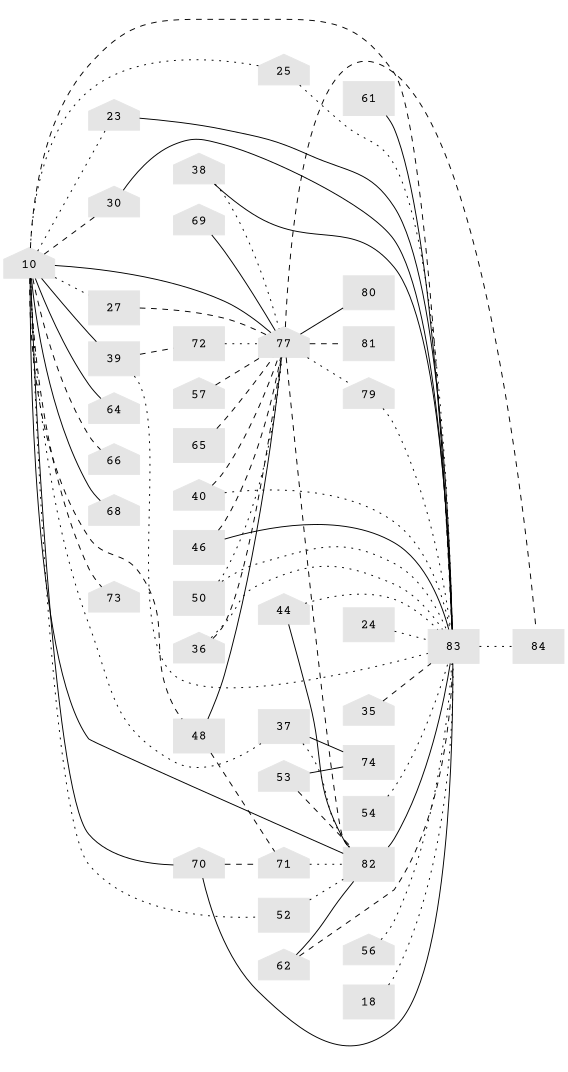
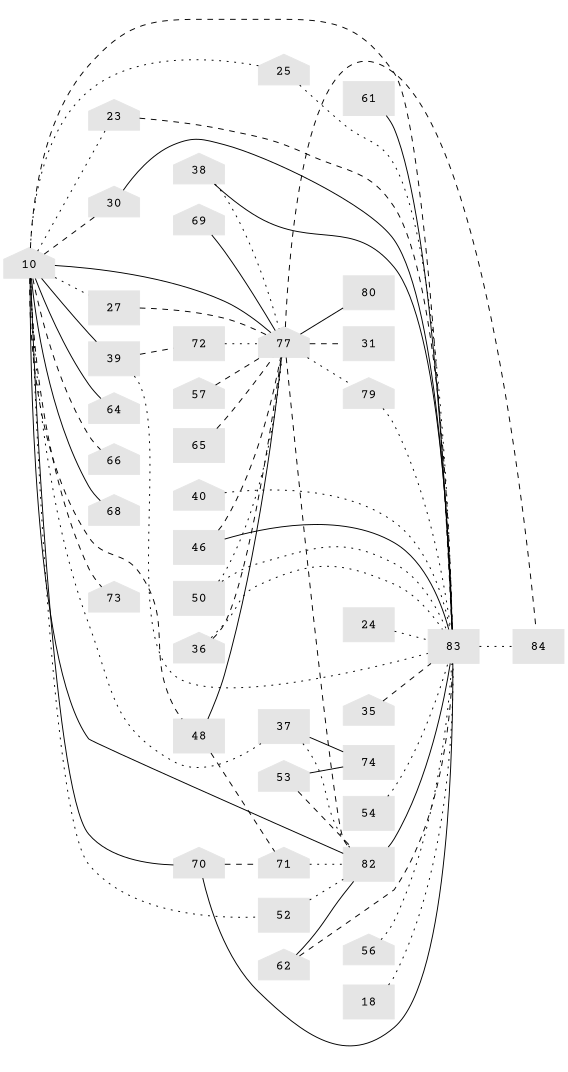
edge "23" -- "83": style solid -> dashed
node "81": label "81" -> "31"
edge "77" -- "40": removed
node "44": removed
